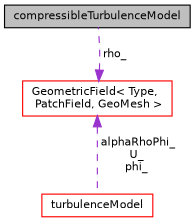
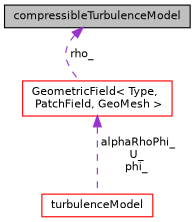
edge "compressibleTurbulenceModel" -> "GeometricField< Type, PatchField, GeoMesh >": reversed
